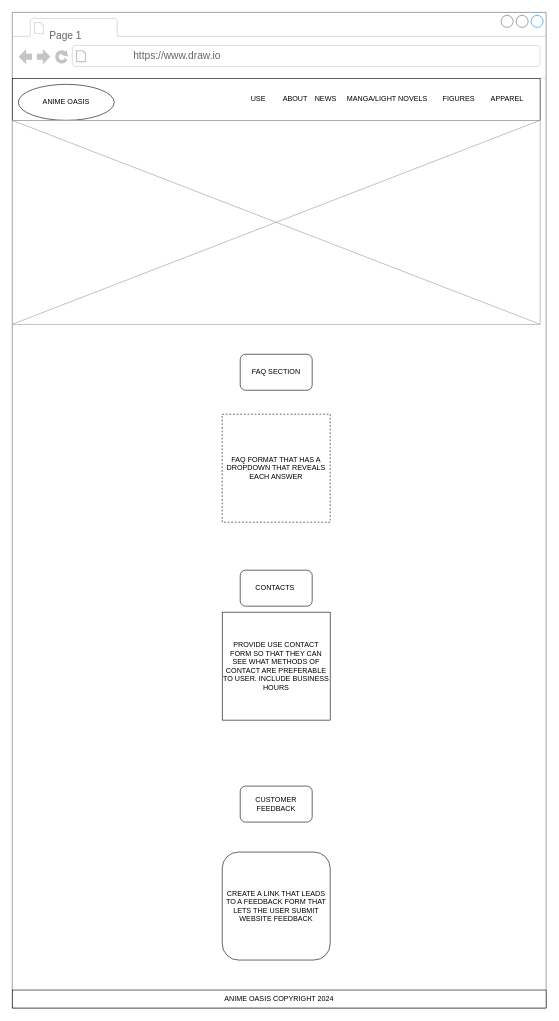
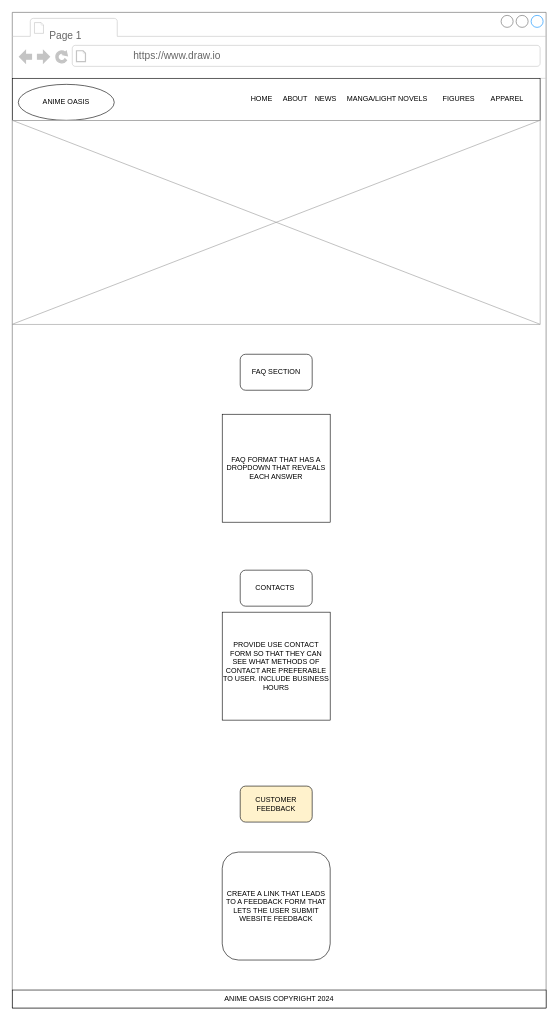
node "USE ABOUT NEWS MANGA/LIGHT NOVELS FIGURES APPAREL": label "USE ABOUT NEWS MANGA/LIGHT NOVELS FIGURES APPAREL" -> "HOME ABOUT NEWS MANGA/LIGHT NOVELS FIGURES APPAREL"
node "FAQ FORMAT THAT HAS A DROPDOWN THAT REVEALS EACH ANSWER": style dashed -> solid
node "CUSTOMER FEEDBACK": fillcolor #ffffff -> #fff2cc
